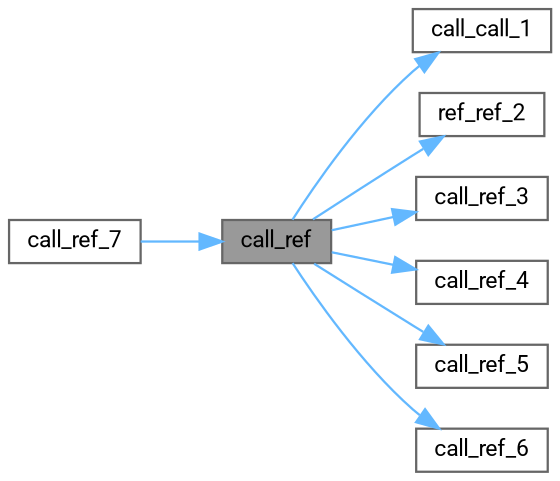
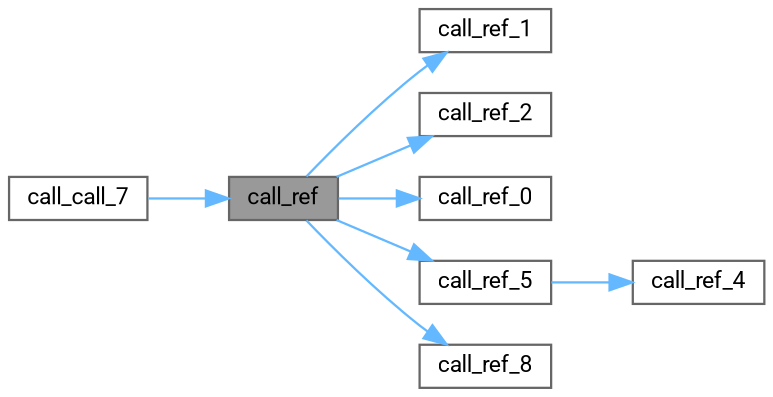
node "call_call_1": label "call_call_1" -> "call_ref_1"
node "ref_ref_2": label "ref_ref_2" -> "call_ref_2"
node "call_ref_3": label "call_ref_3" -> "call_ref_0"
node "call_ref_7": label "call_ref_7" -> "call_call_7"
edge "call_ref" -> "call_ref_4": now "call_ref_5" -> "call_ref_4"
node "call_ref_6": label "call_ref_6" -> "call_ref_8"
